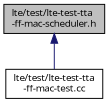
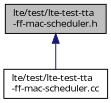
node "lte/test/lte-test-tta -ff-mac-test.cc": label "lte/test/lte-test-tta -ff-mac-test.cc" -> "lte/test/lte-test-tta -ff-mac-scheduler.cc"
